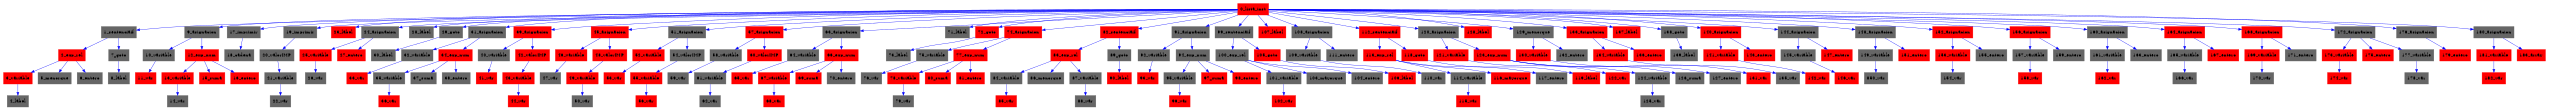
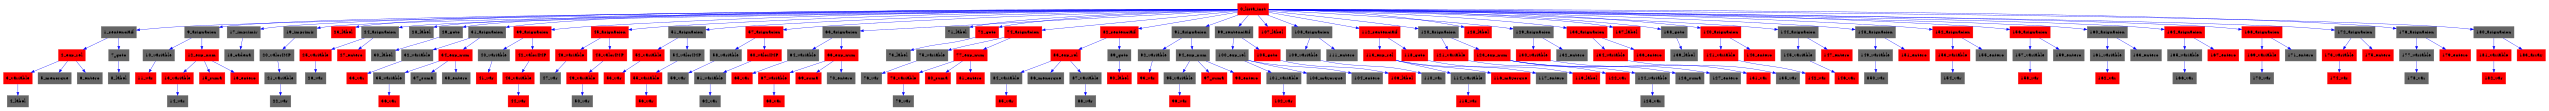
node "129_menorque": label "129_menorque" -> "129_asignacion"
edge "172_asignacion" -> "177_variable": now "176_asignacion" -> "177_variable"
